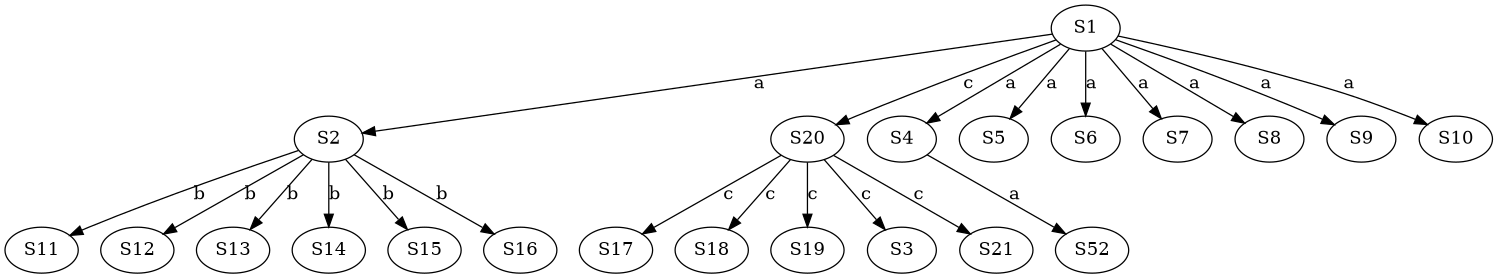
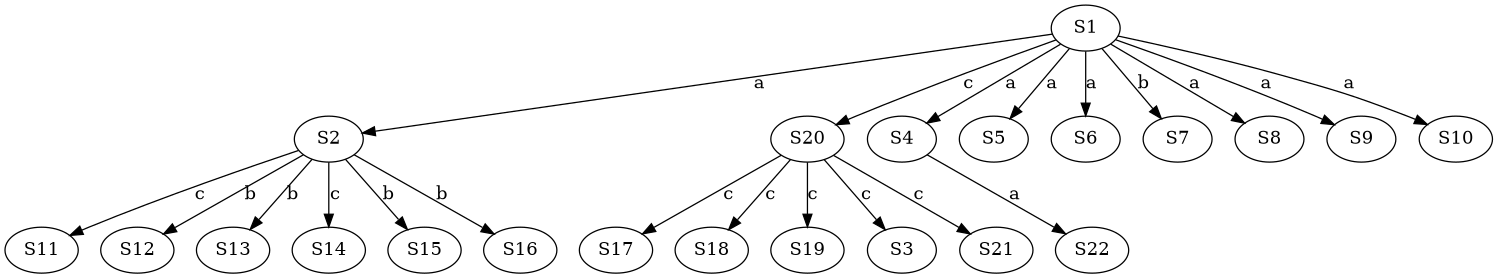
edge "S1" -> "S7": label "a" -> "b"
edge "S2" -> "S11": label "b" -> "c"
edge "S2" -> "S14": label "b" -> "c"
node "S52": label "S52" -> "S22"
